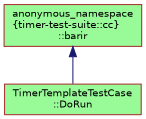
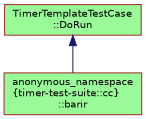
edge "TimerTemplateTestCase ::DoRun" -> "anonymous_namespace {timer-test-suite::cc} ::barir": reversed
